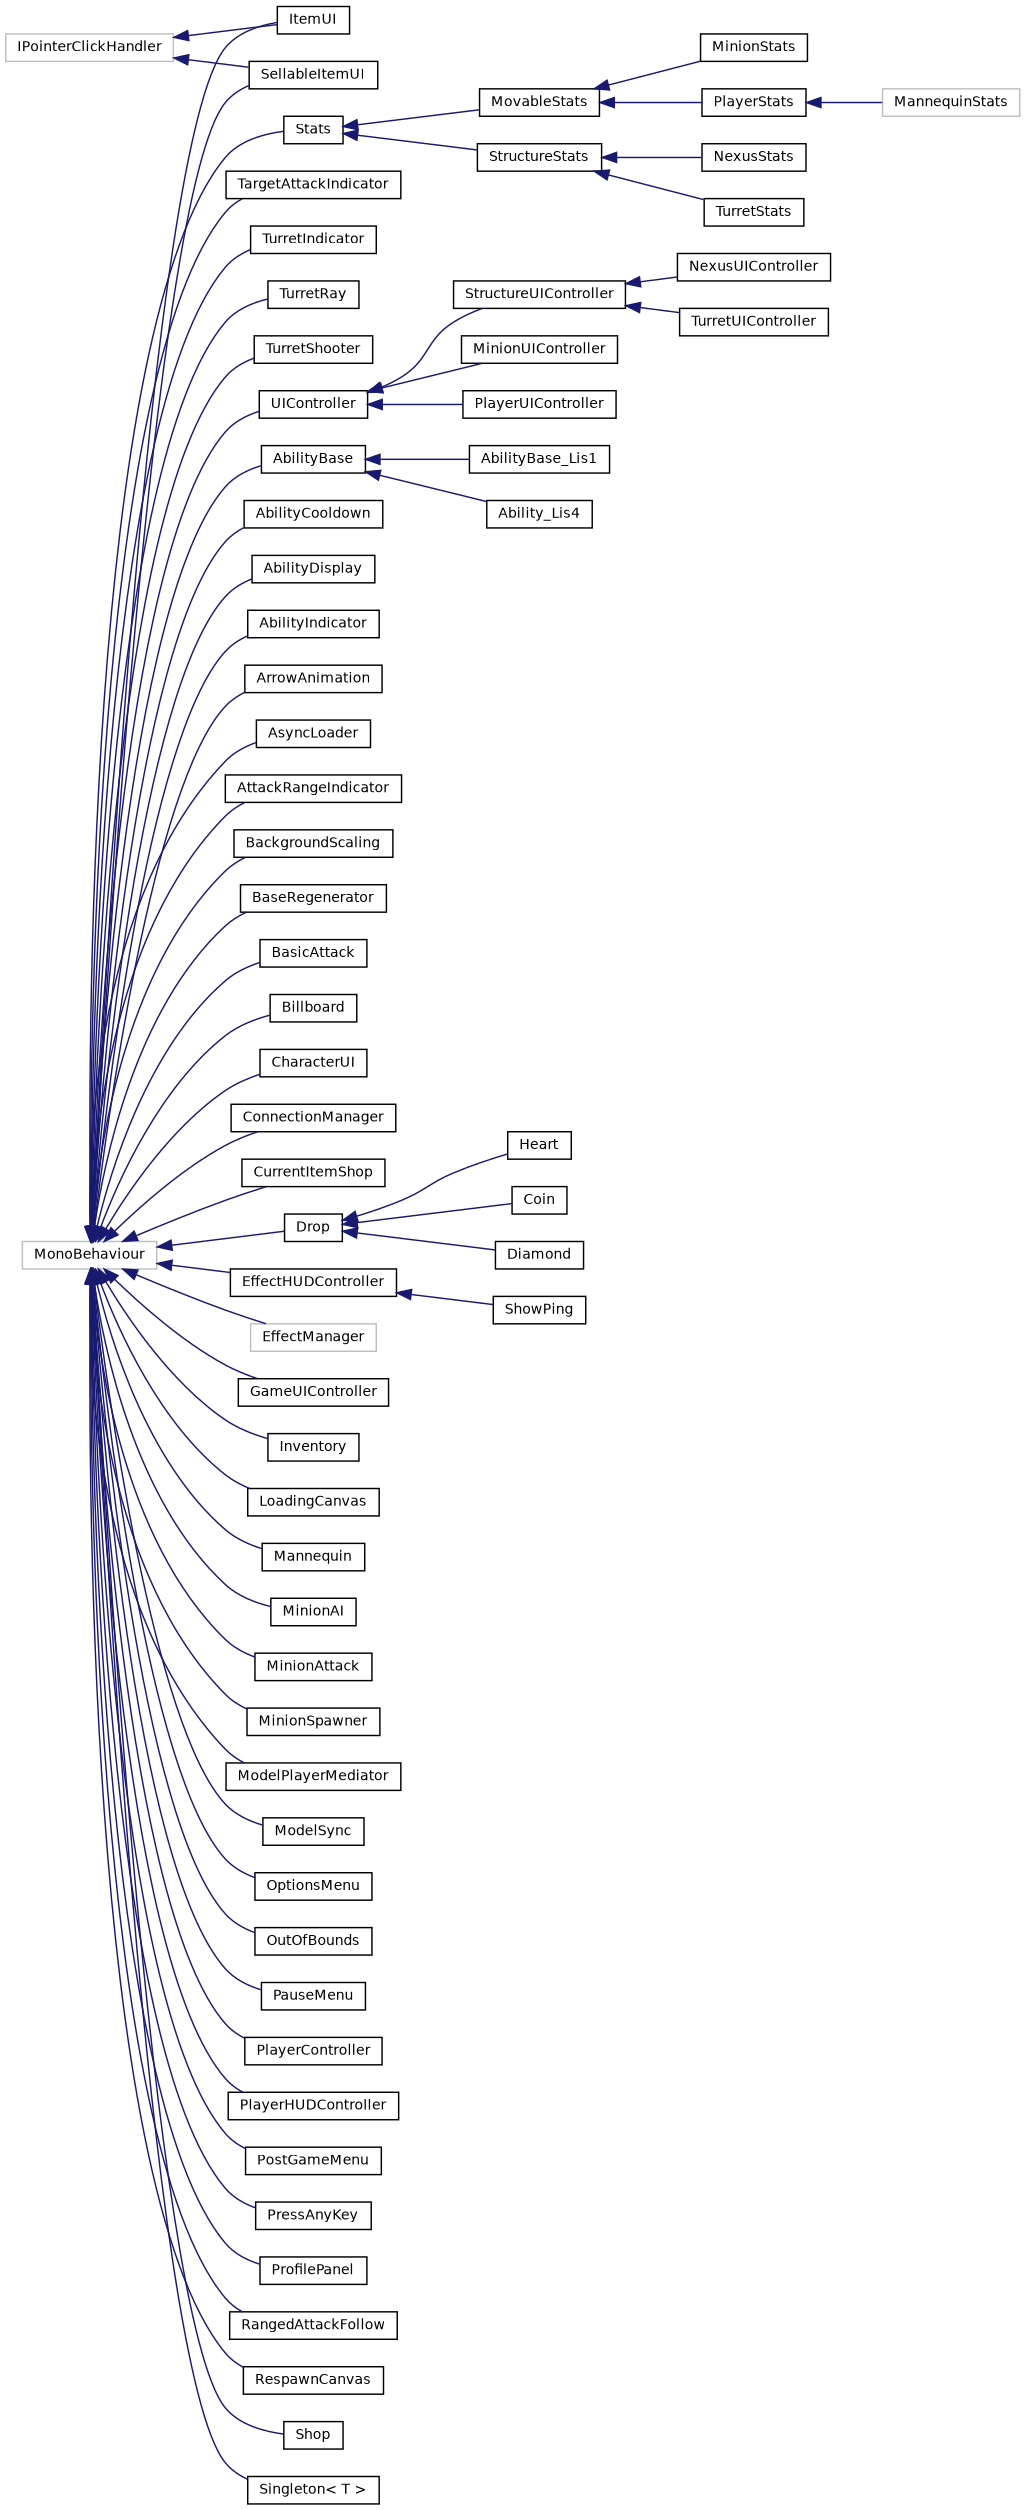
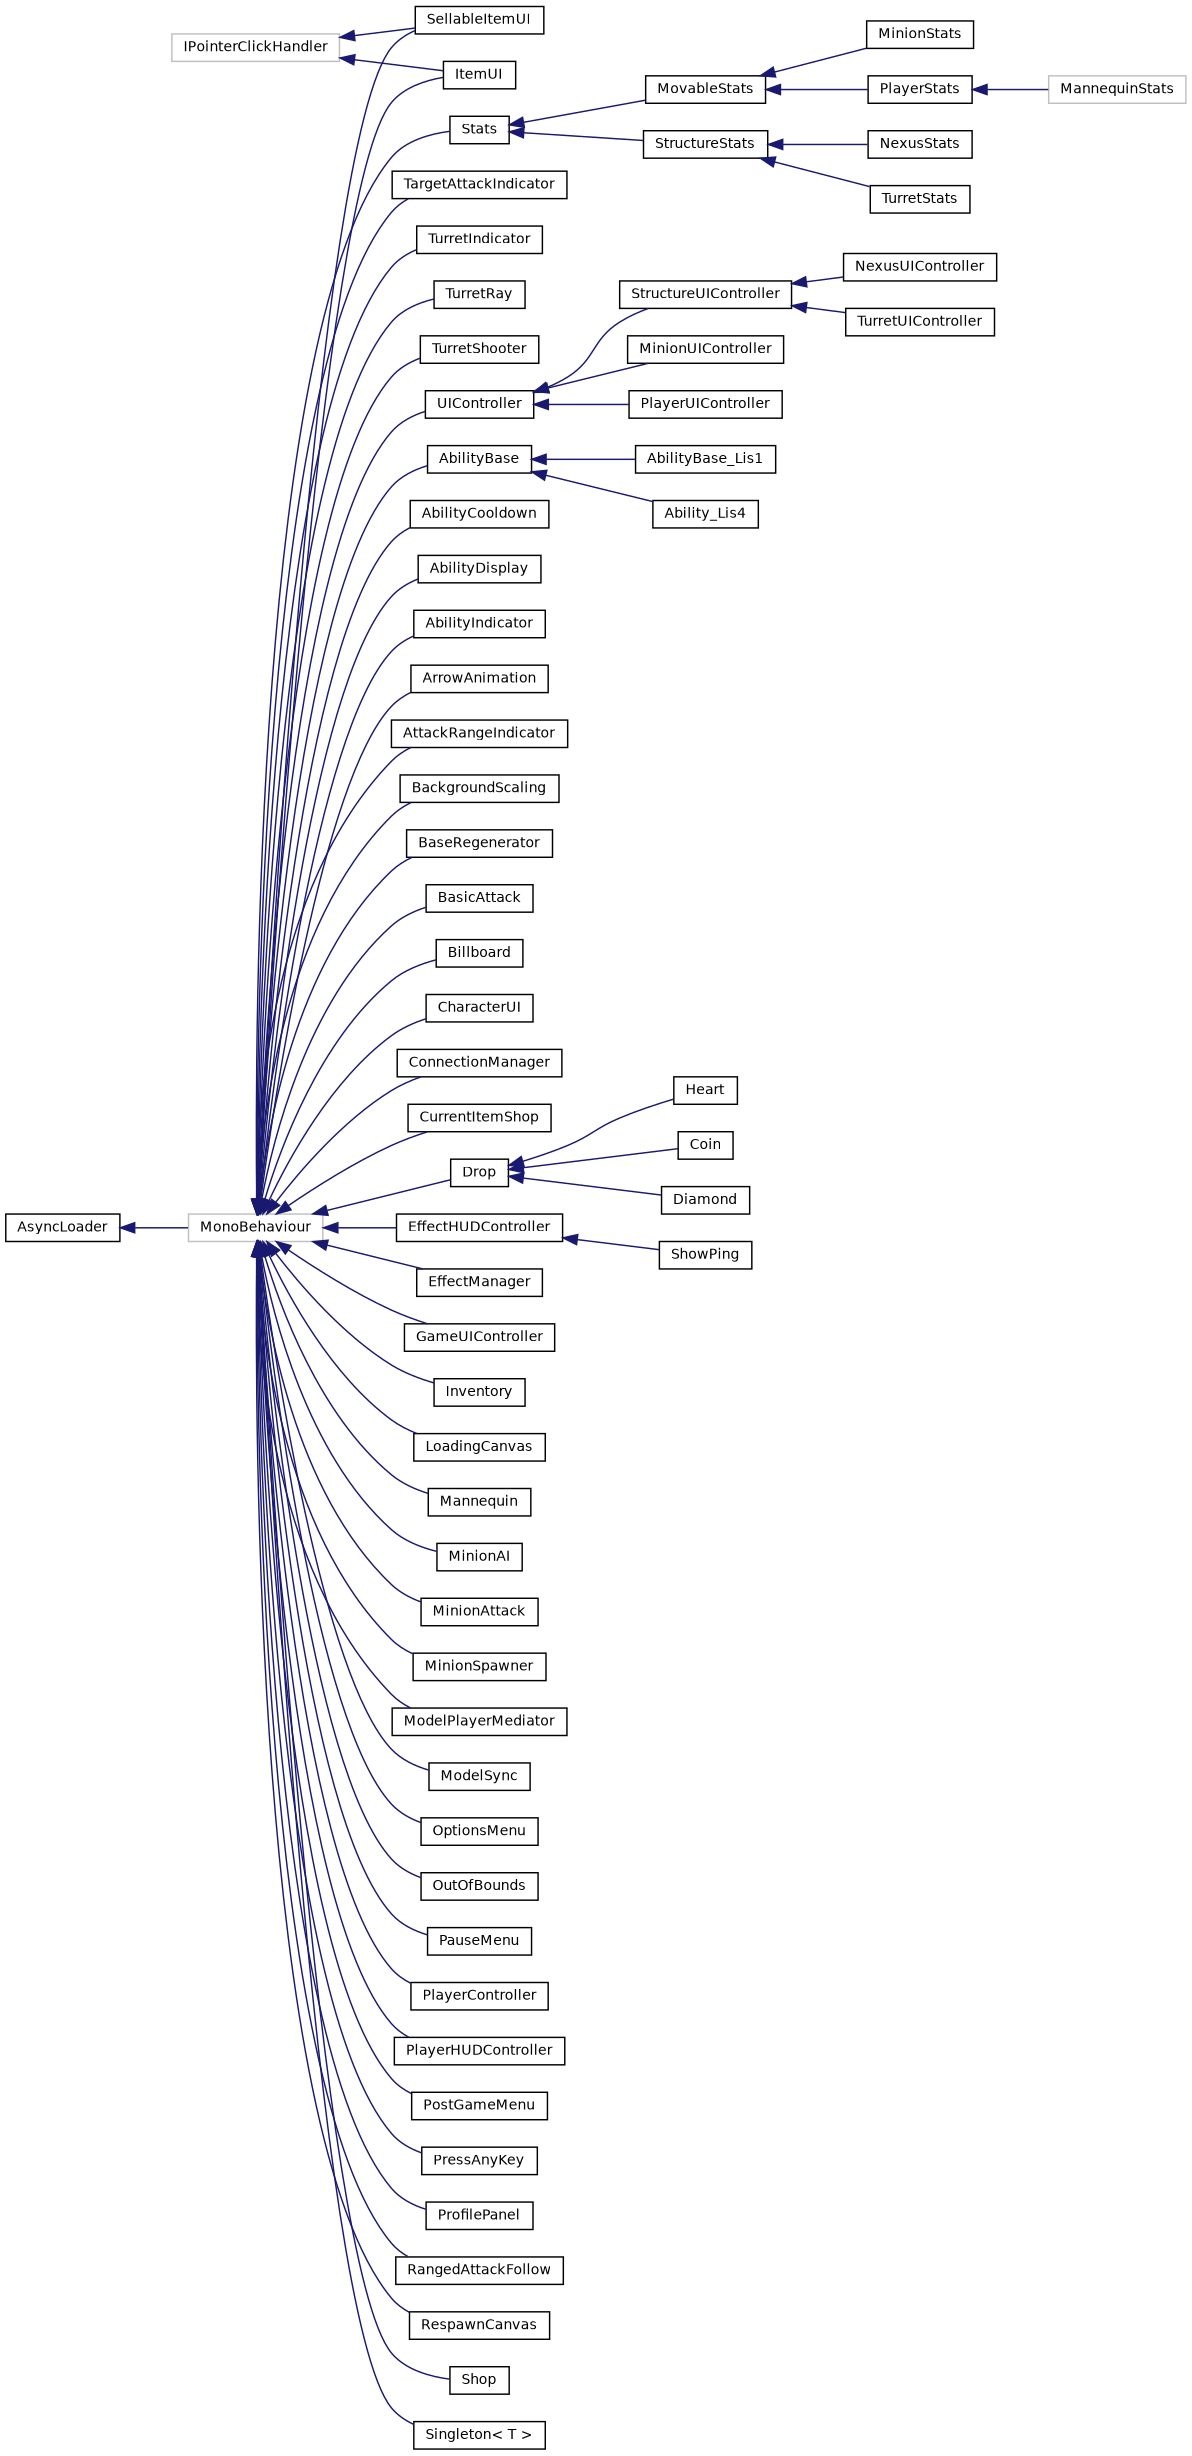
edge "AsyncLoader" -> "MonoBehaviour": reversed
node "EffectManager": color grey75 -> black
